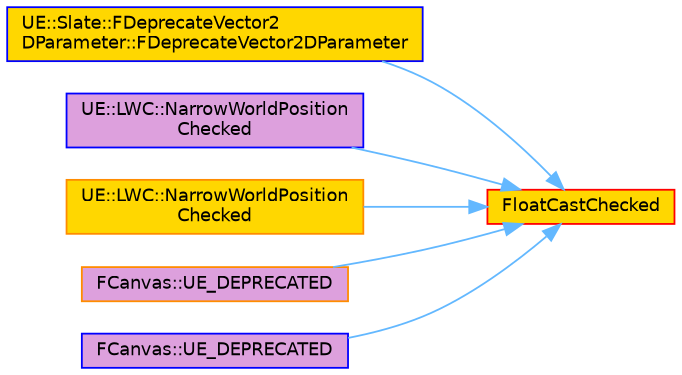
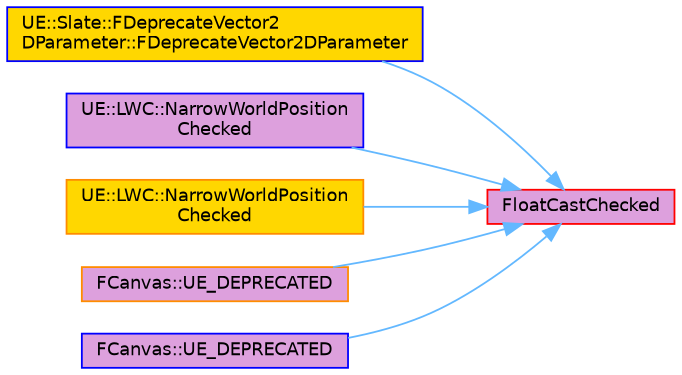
node "FloatCastChecked": fillcolor gold -> plum
